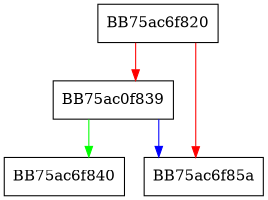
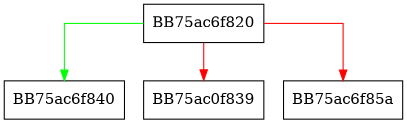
edge "BB75ac0f839" -> "BB75ac6f840": now "BB75ac6f820" -> "BB75ac6f840"
edge "BB75ac0f839" -> "BB75ac6f85a": removed
